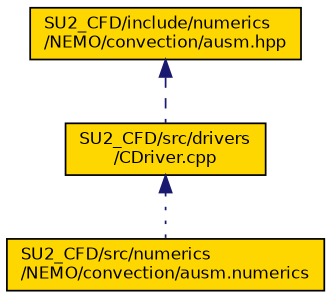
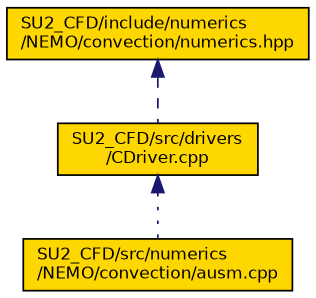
node "SU2_CFD/include/numerics /NEMO/convection/ausm.hpp": label "SU2_CFD/include/numerics /NEMO/convection/ausm.hpp" -> "SU2_CFD/include/numerics /NEMO/convection/numerics.hpp"
node "SU2_CFD/src/numerics /NEMO/convection/ausm.numerics": label "SU2_CFD/src/numerics /NEMO/convection/ausm.numerics" -> "SU2_CFD/src/numerics /NEMO/convection/ausm.cpp"
